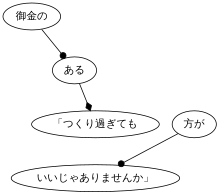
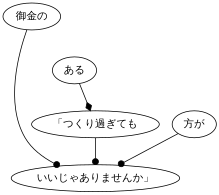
edge "御金の" -> "ある": now "御金の" -> "いいじゃありませんか」"
edge "「つくり過ぎても" -> "いいじゃありませんか」": added
